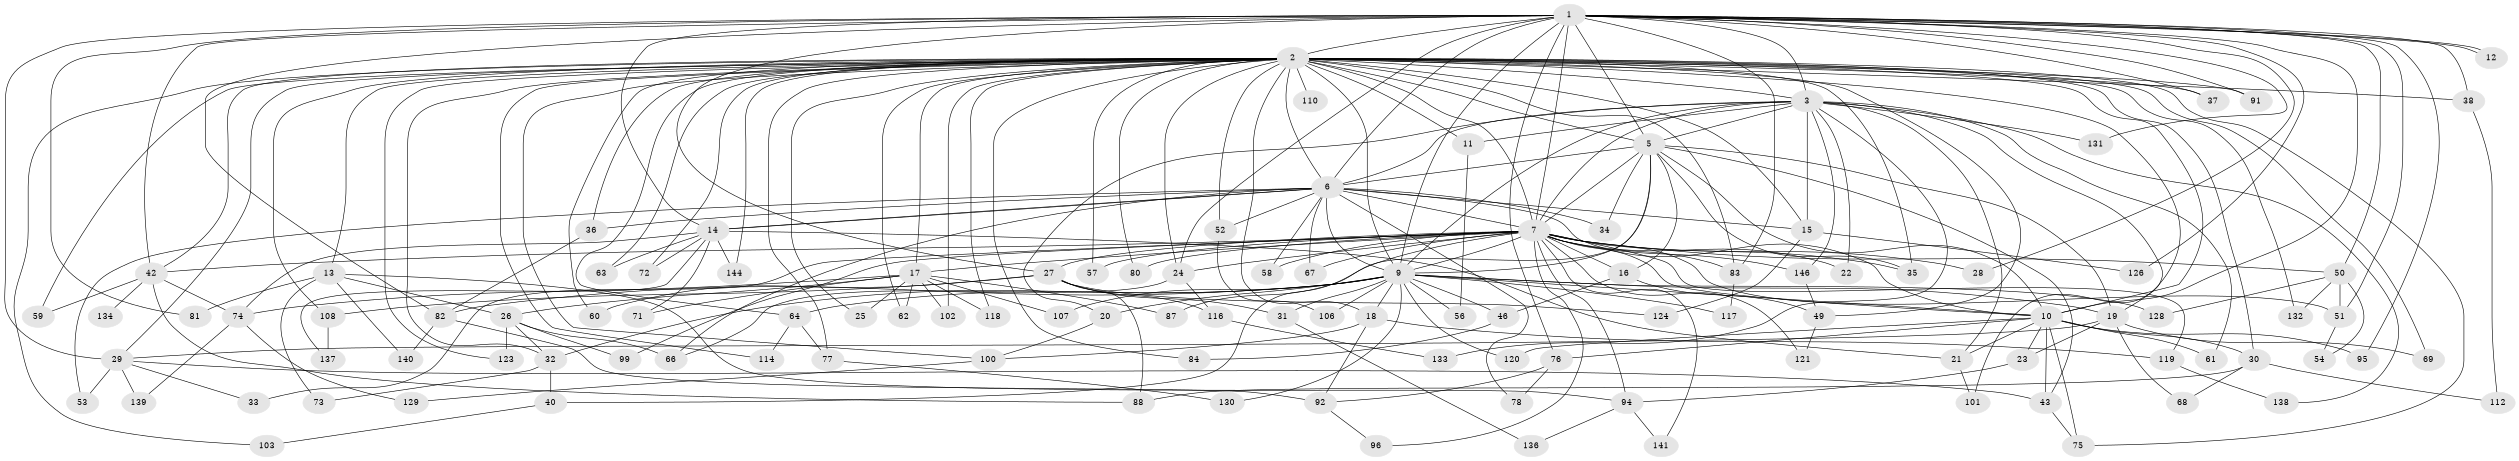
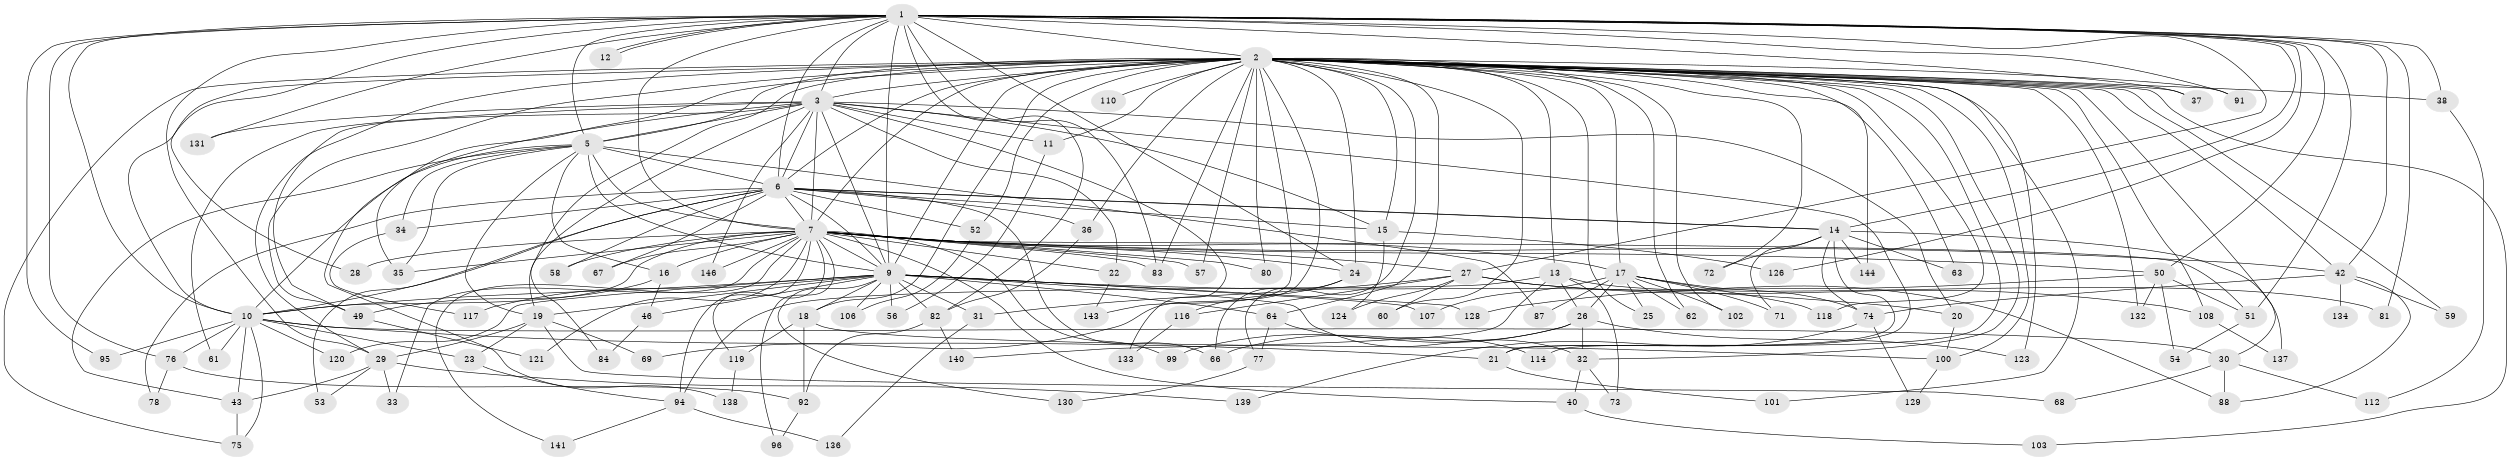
edge "83" -- "117": now "34" -- "117"
edge "146" -- "49": now "3" -- "49"
node "143": added
